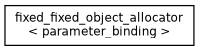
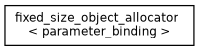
node "fixed_fixed_object_allocator < parameter_binding >": label "fixed_fixed_object_allocator < parameter_binding >" -> "fixed_size_object_allocator < parameter_binding >"
